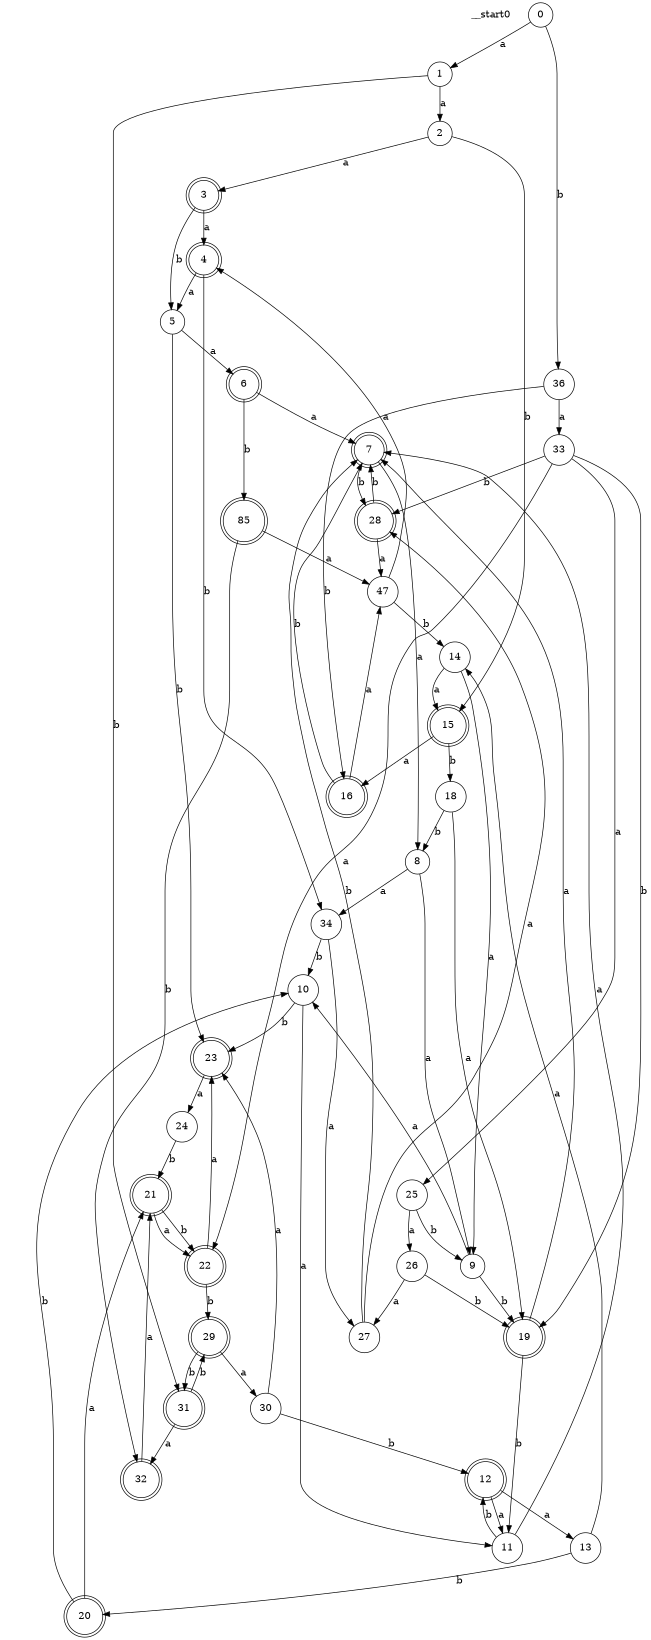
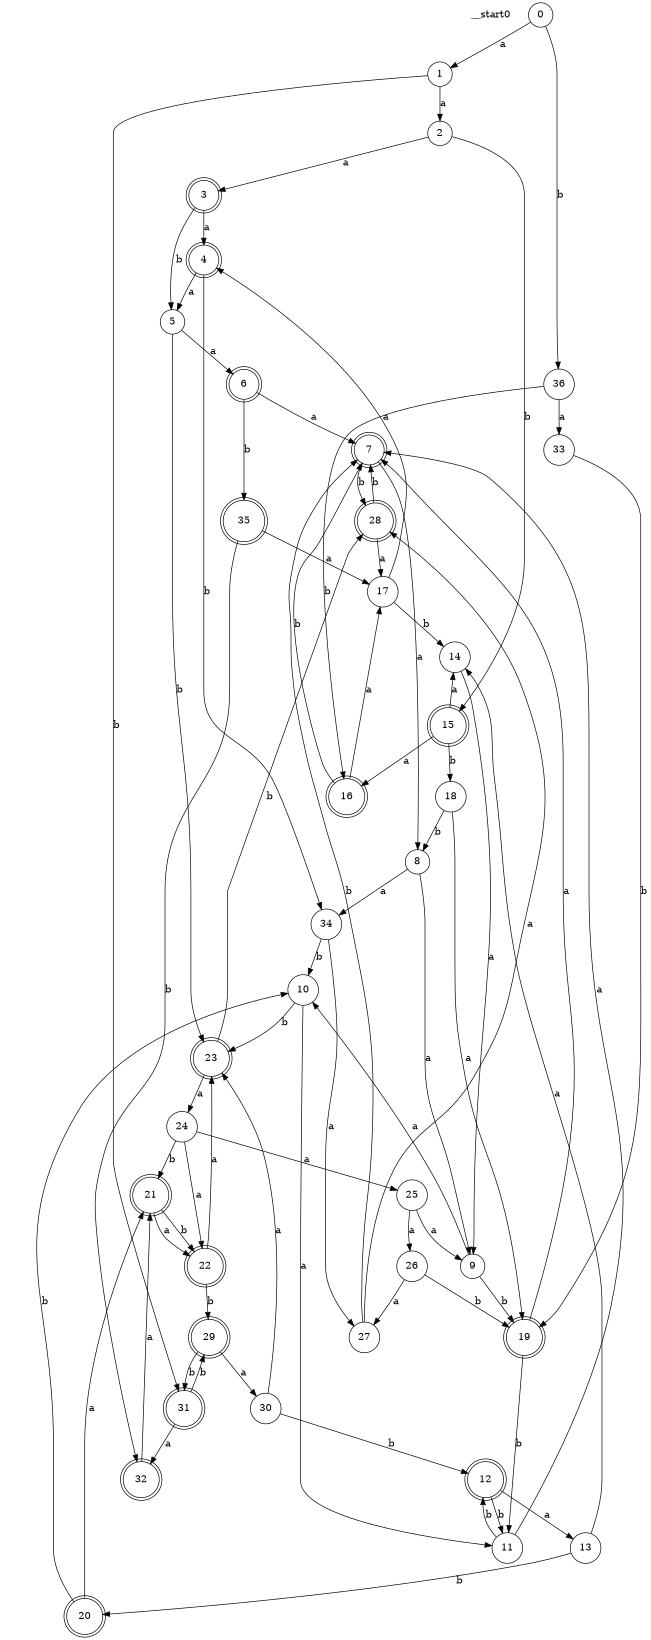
edge "33" -> "28": now "23" -> "28"
node "85": label "85" -> "35"
node "47": label "47" -> "17"
edge "14" -> "15": reversed
edge "33" -> "22": now "24" -> "22"
edge "33" -> "25": now "24" -> "25"
edge "25" -> "9": label "b" -> "a"
edge "12" -> "11": label "a" -> "b"
